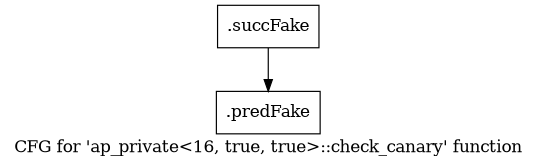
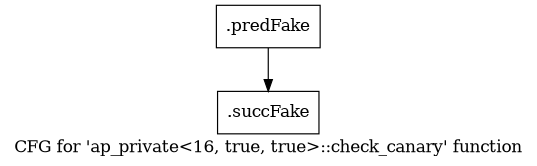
edge ".succFake" -> ".predFake": reversed
